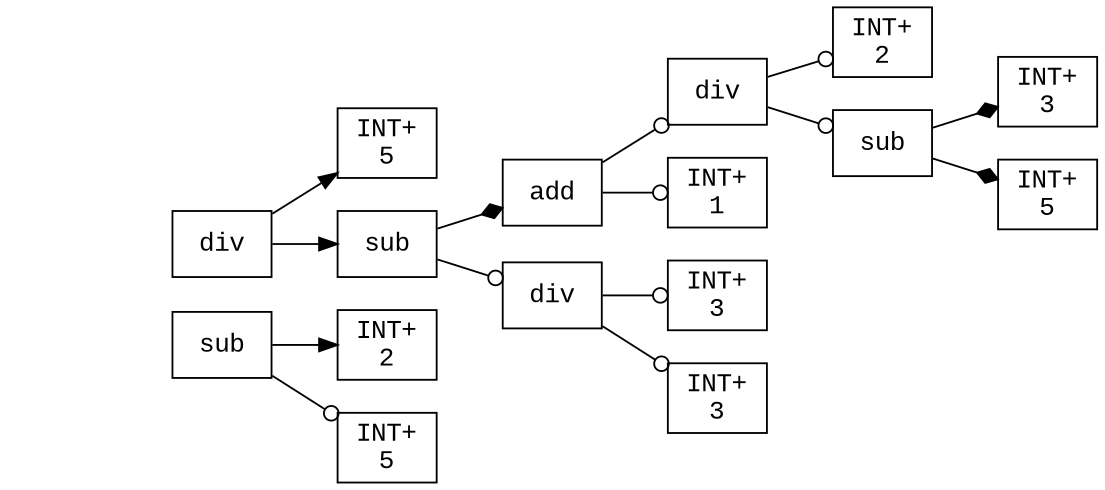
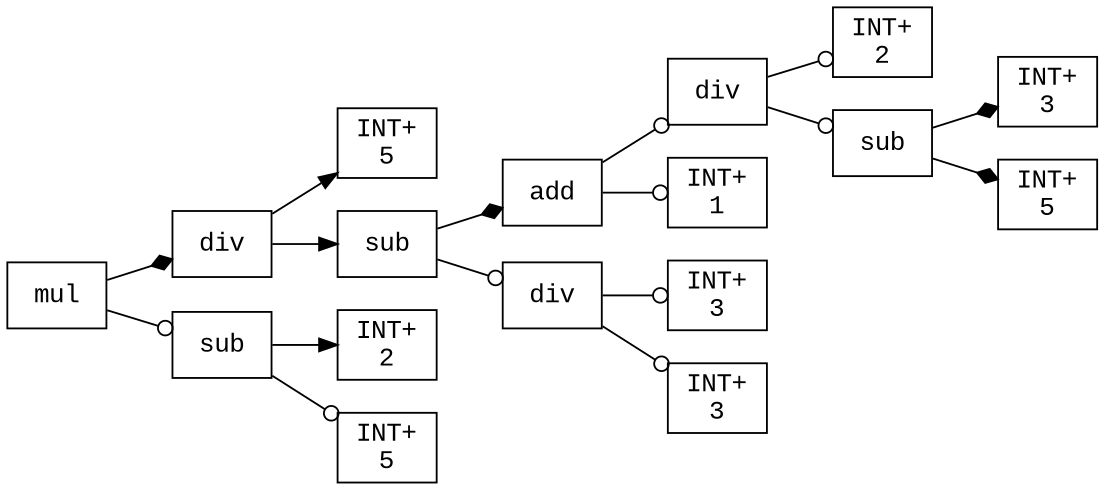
node "mul": added
